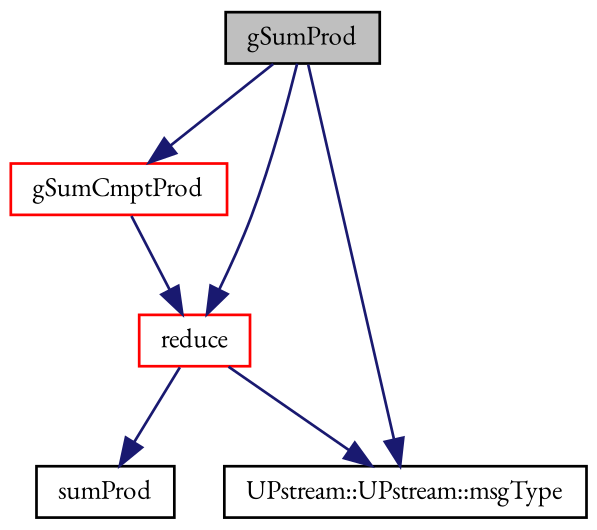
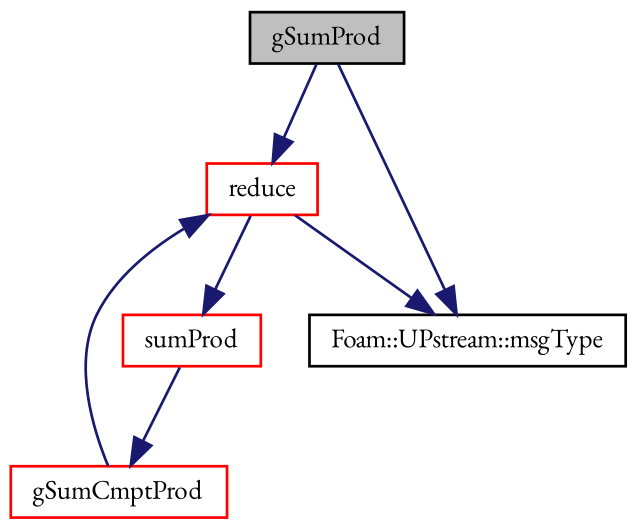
edge "gSumProd" -> "gSumCmptProd": now "sumProd" -> "gSumCmptProd"
node "sumProd": color black -> red
node "UPstream::UPstream::msgType": label "UPstream::UPstream::msgType" -> "Foam::UPstream::msgType"
